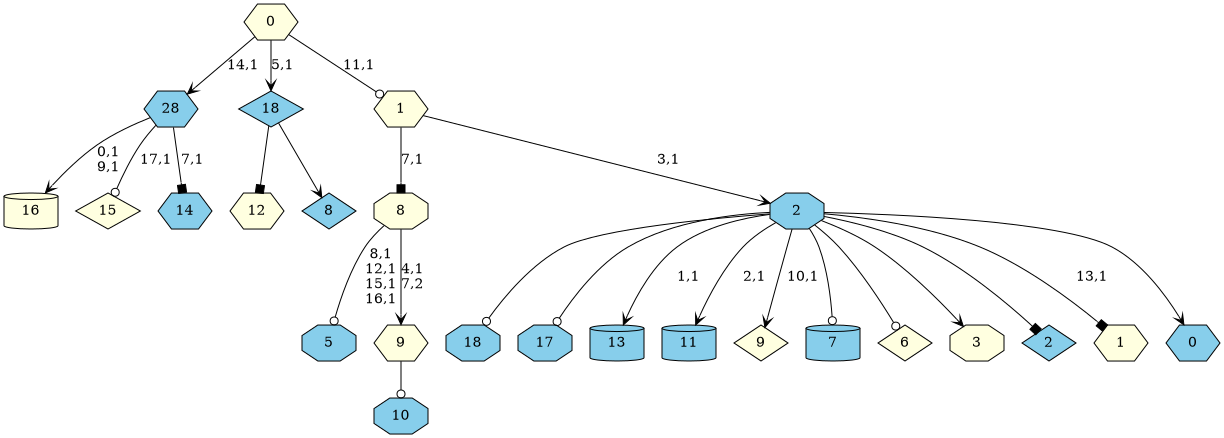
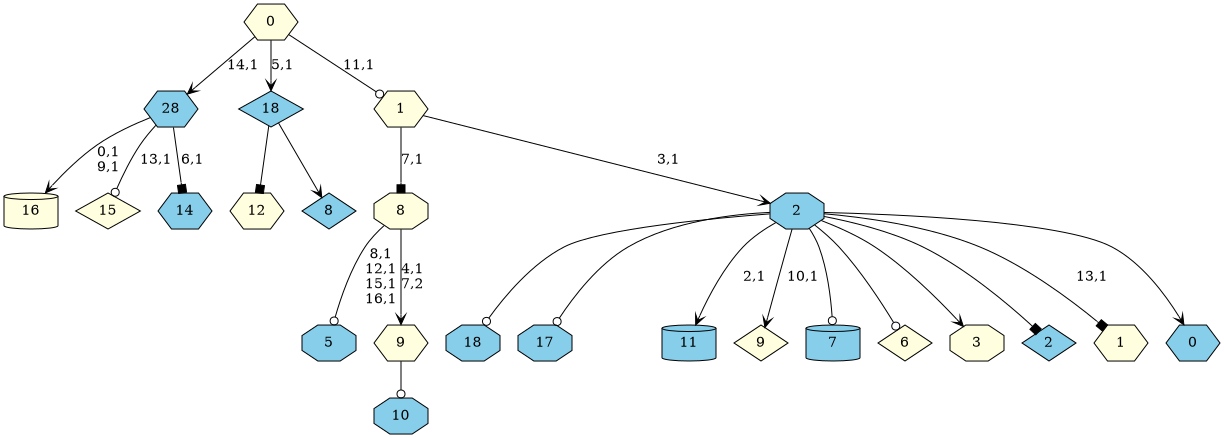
edge "28" -> "15": label "17,1" -> "13,1"
edge "28" -> "14": label "7,1" -> "6,1"
node "13": removed
